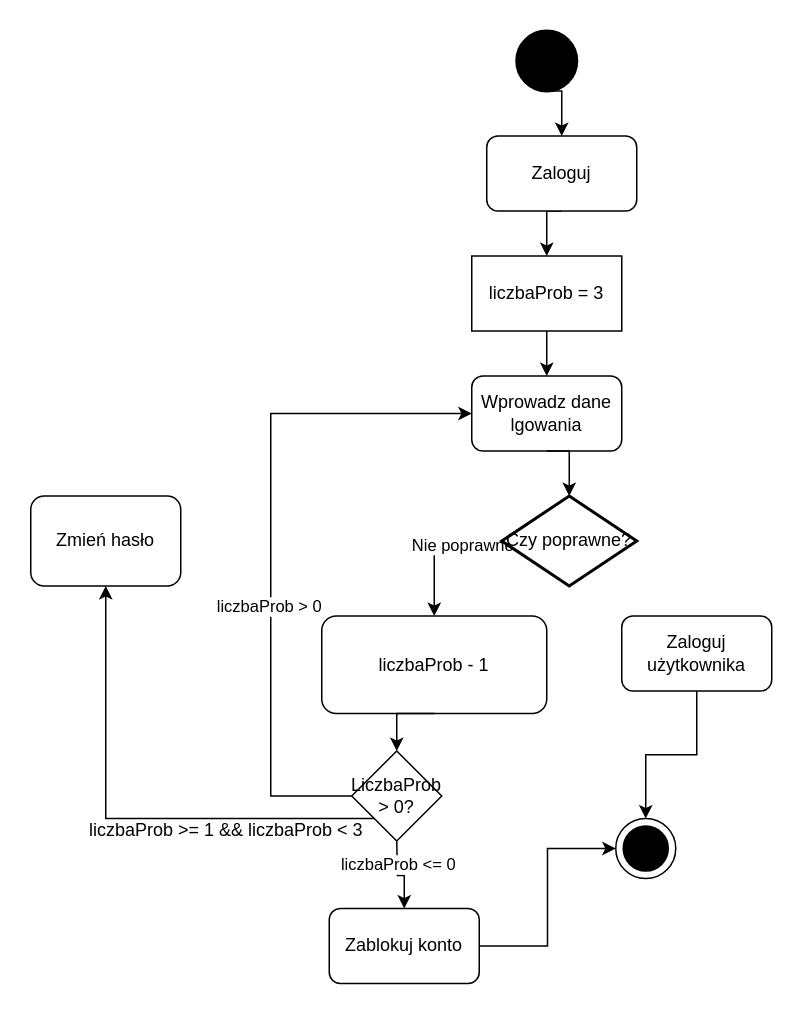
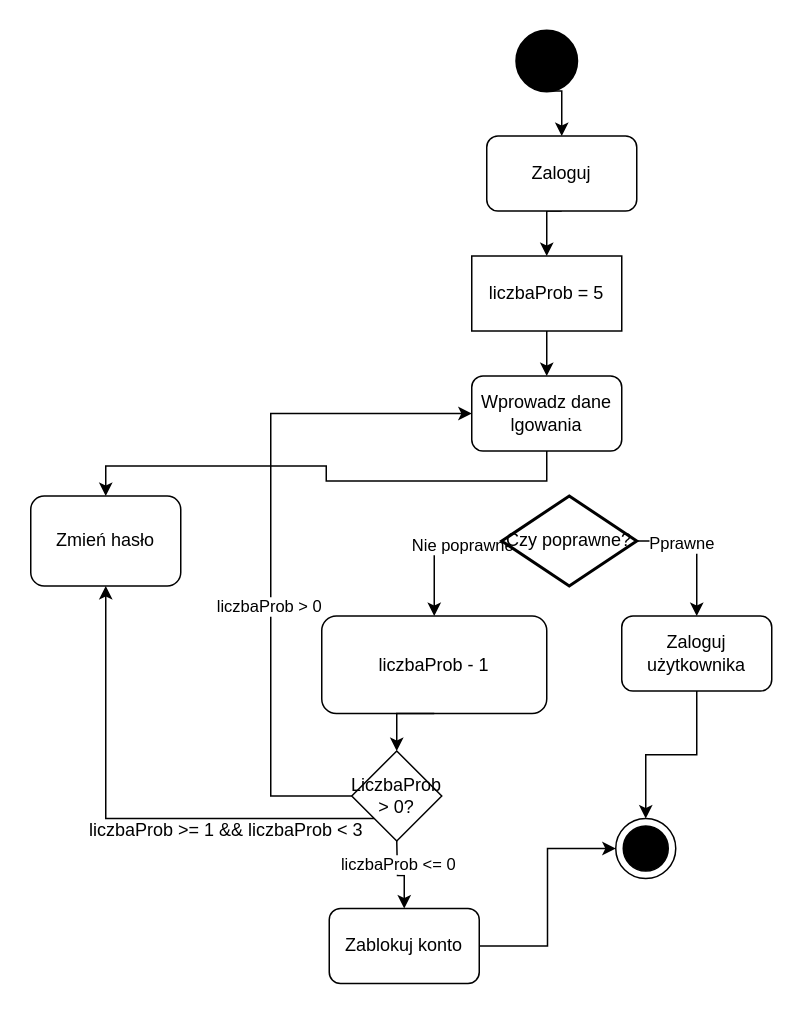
node "liczbaProb = 3": label "liczbaProb = 3" -> "liczbaProb = 5"
edge "Wprowadz dane lgowania" -> "Czy poprawne?": now "Wprowadz dane lgowania" -> "Zmień hasło"
edge "Czy poprawne?" -> "Zaloguj użytkownika": added, label "Pprawne"
